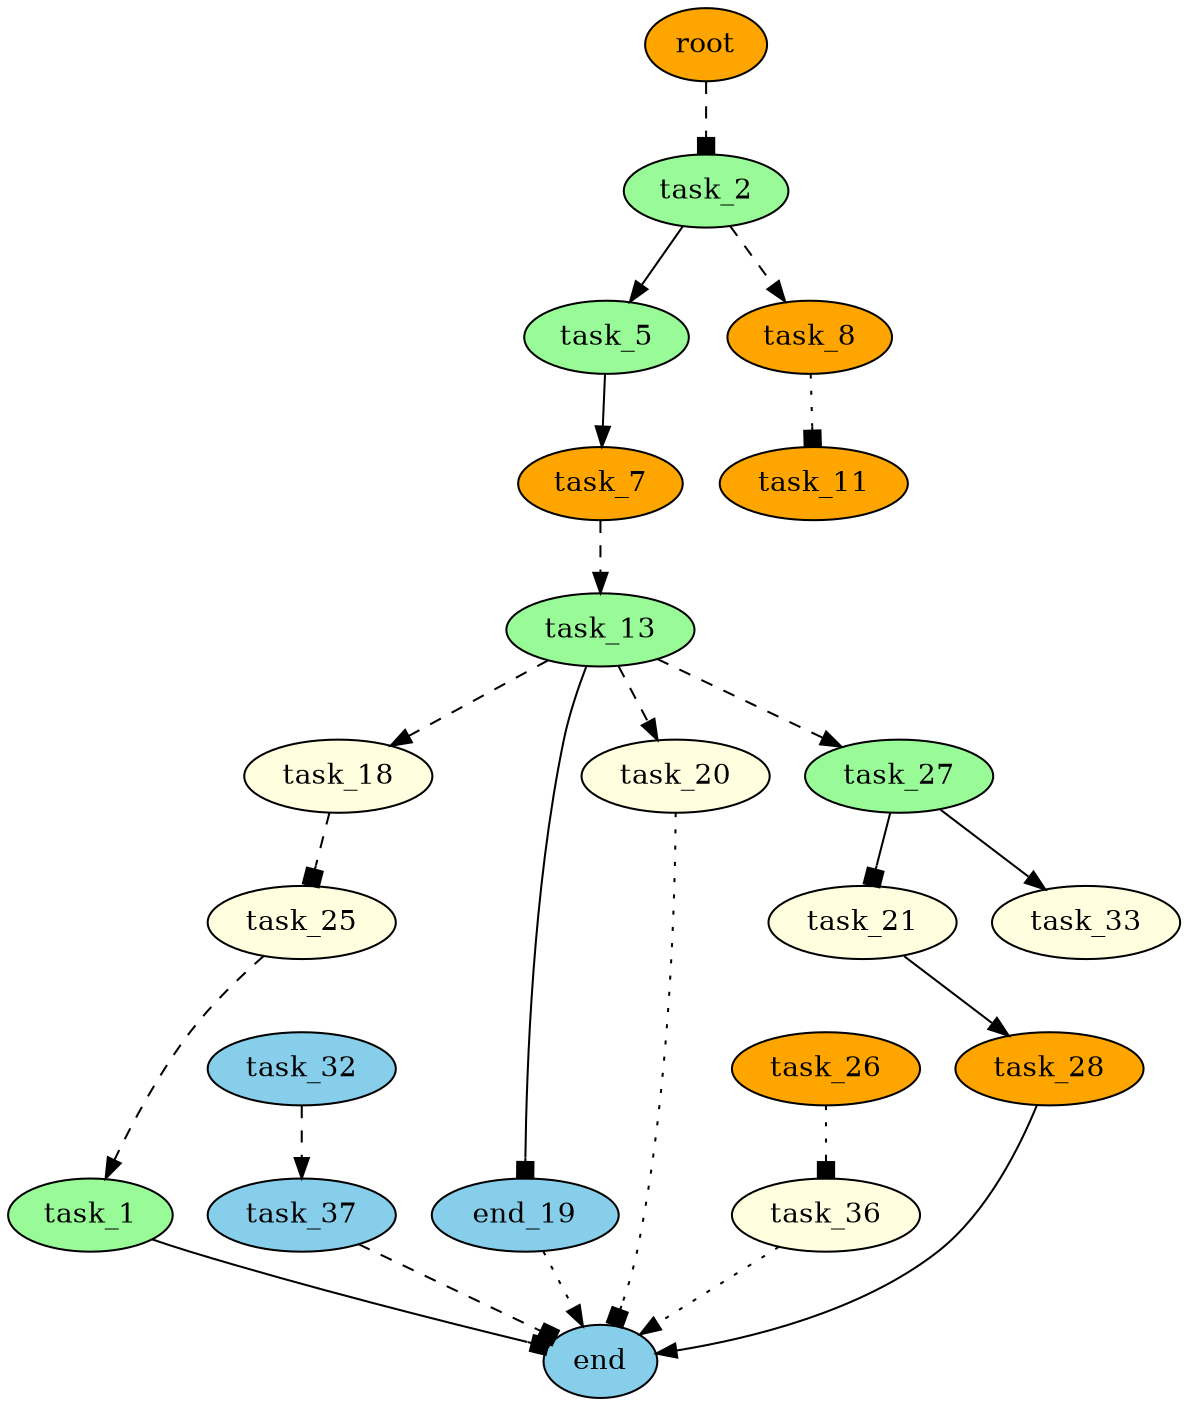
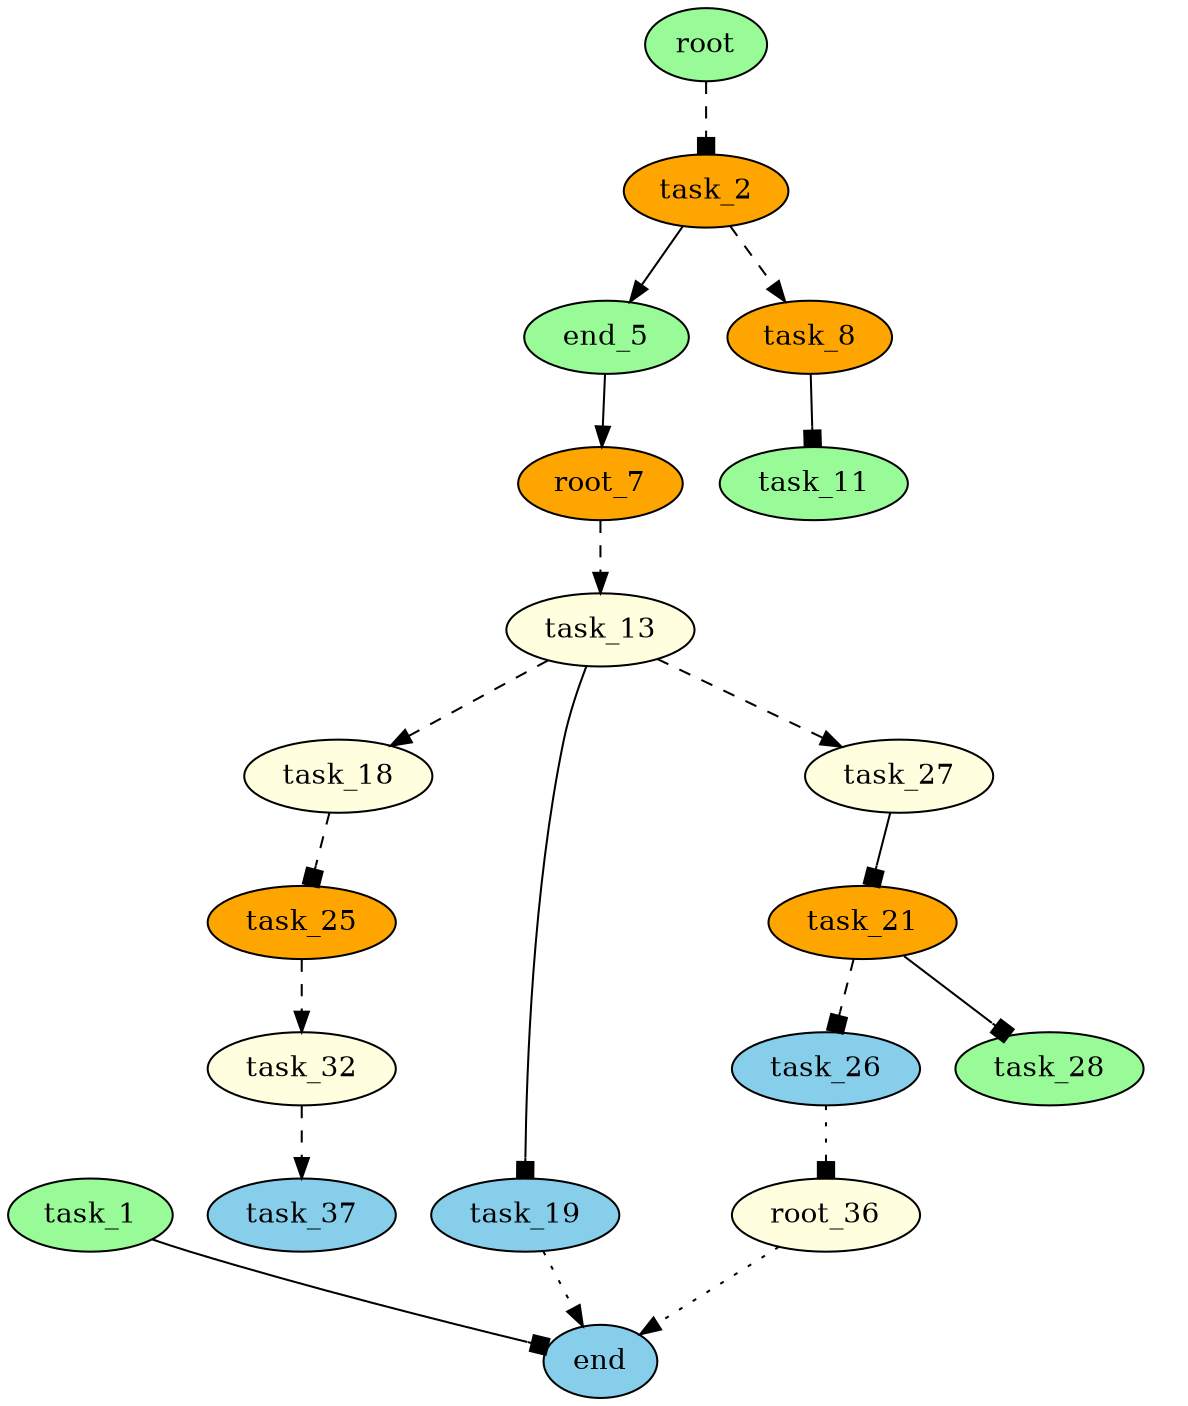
node "root": fillcolor orange -> palegreen
node "task_2": fillcolor palegreen -> orange
node "task_5": label "task_5" -> "end_5"
edge "task_8" -> "task_11": style dotted -> solid
node "task_7": label "task_7" -> "root_7"
node "task_11": fillcolor orange -> palegreen
node "task_13": fillcolor palegreen -> lightyellow
node "task_20": removed
node "task_27": fillcolor palegreen -> lightyellow
node "task_25": fillcolor lightyellow -> orange
node "task_21": fillcolor lightyellow -> orange
node "task_33": removed
edge "task_21" -> "task_26": added
edge "task_21" -> "task_28": arrowhead normal -> box
edge "task_25" -> "task_1": now "task_25" -> "task_32"
node "task_32": fillcolor skyblue -> lightyellow
node "task_26": fillcolor orange -> skyblue
node "task_28": fillcolor orange -> palegreen
node "end_19": label "end_19" -> "task_19"
node "task_36": label "task_36" -> "root_36"
edge "task_28" -> "end": removed
edge "task_37" -> "end": removed
